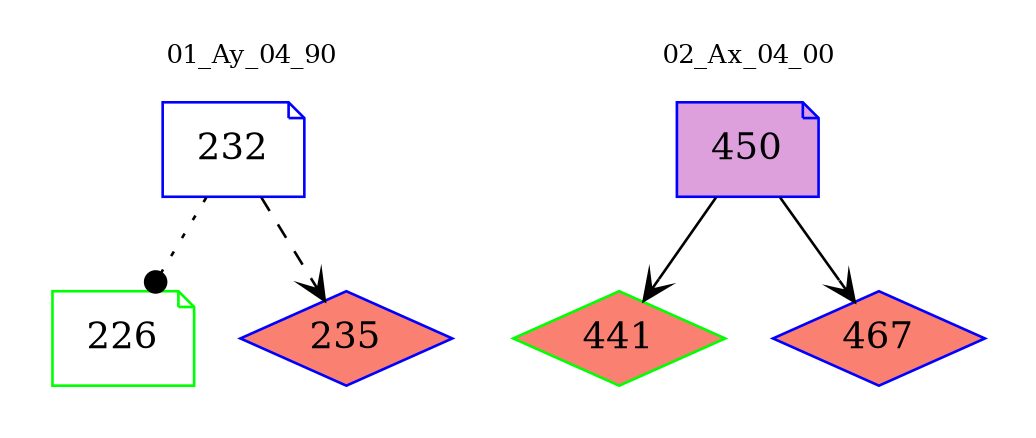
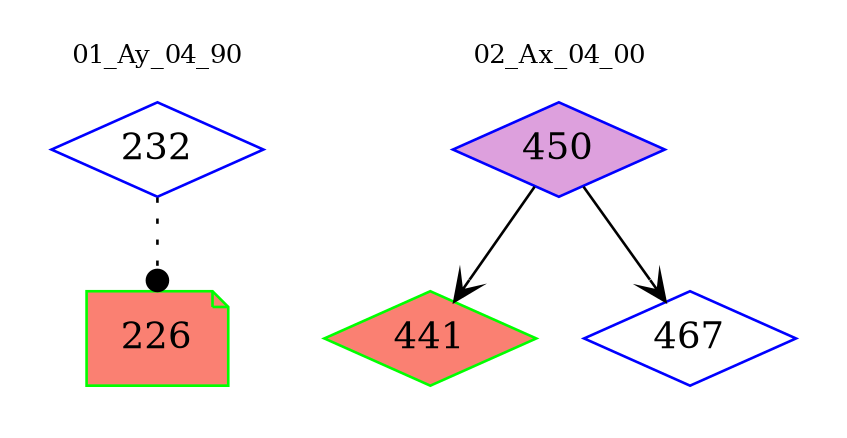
node "232": shape note -> diamond
node "450": shape note -> diamond
node "226": fillcolor white -> salmon
node "235": removed
node "467": fillcolor salmon -> white
